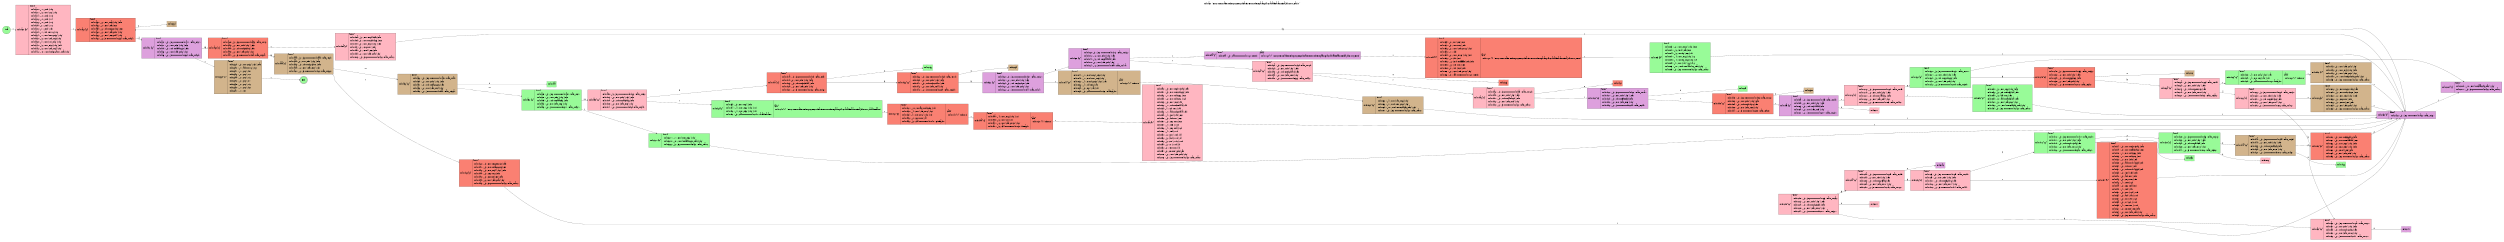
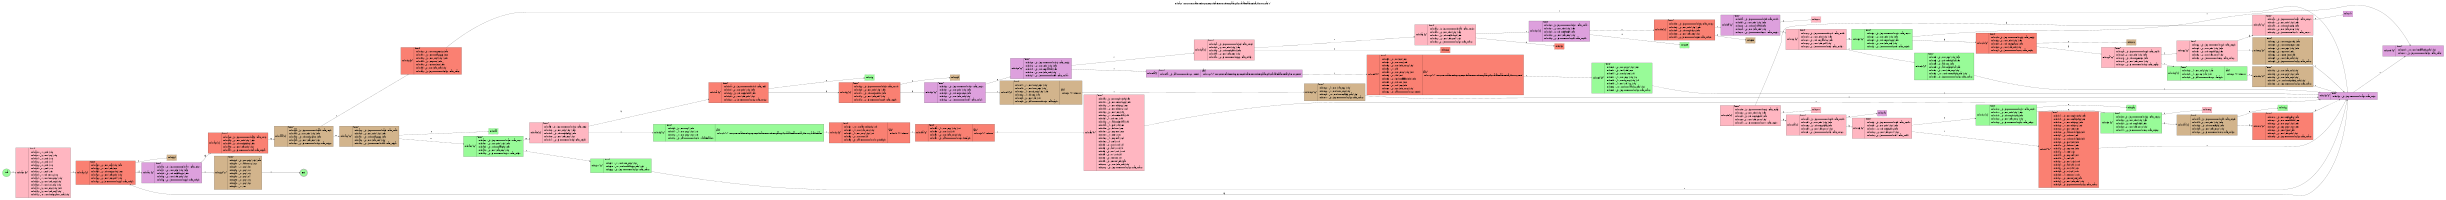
node "0x401dea [30]": removed
